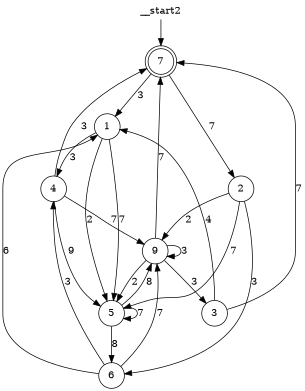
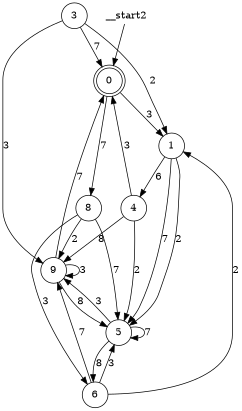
node "7": label "7" -> "0"
edge "1" -> "4": label "3" -> "6"
node "2": label "2" -> "8"
edge "4" -> "9": label "7" -> "8"
edge "3" -> "1": label "4" -> "2"
edge "6" -> "1": label "6" -> "2"
edge "4" -> "5": label "9" -> "2"
edge "9" -> "3": reversed
edge "9" -> "5": label "2" -> "8"
edge "5" -> "9": label "8" -> "3"
edge "6" -> "4": now "6" -> "5"
